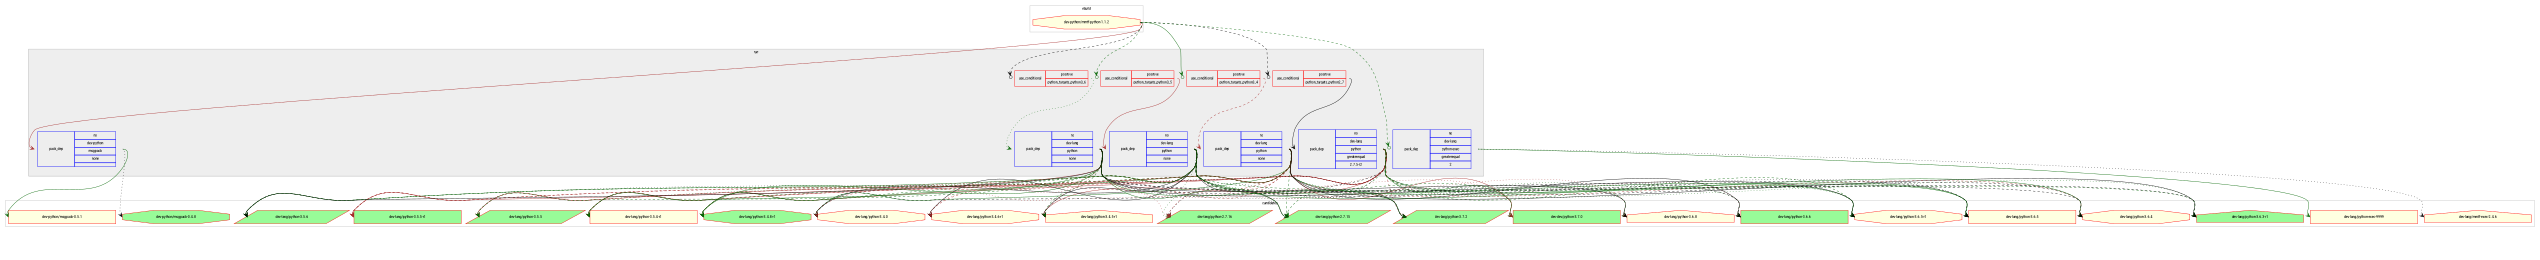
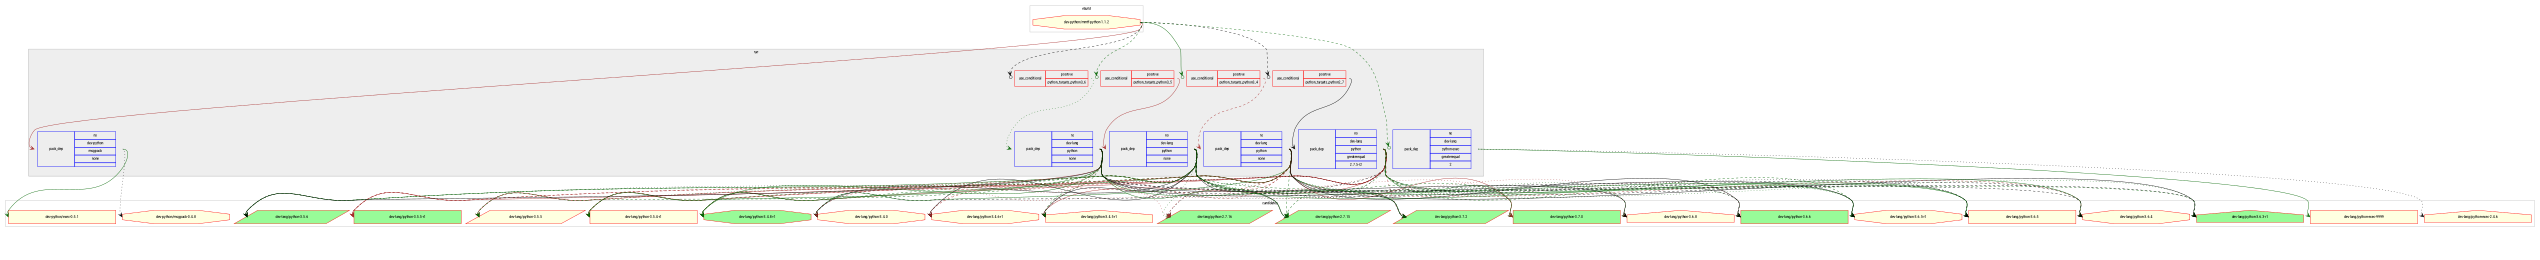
node "dev-python/msgpack-0.5.1": label "dev-python/msgpack-0.5.1" -> "dev-python/exec-0.5.1"
node "dev-python/msgpack-0.4.8": fillcolor palegreen -> lightyellow
node "dev-lang/python-3.5.5": fillcolor palegreen -> lightyellow
node "dev-dev/python-3.7.0": label "dev-dev/python-3.7.0" -> "dev-lang/python-3.7.0"
node "dev-lang/mmtf-exec-2.4.6": label "dev-lang/mmtf-exec-2.4.6" -> "dev-lang/python-exec-2.4.6"
